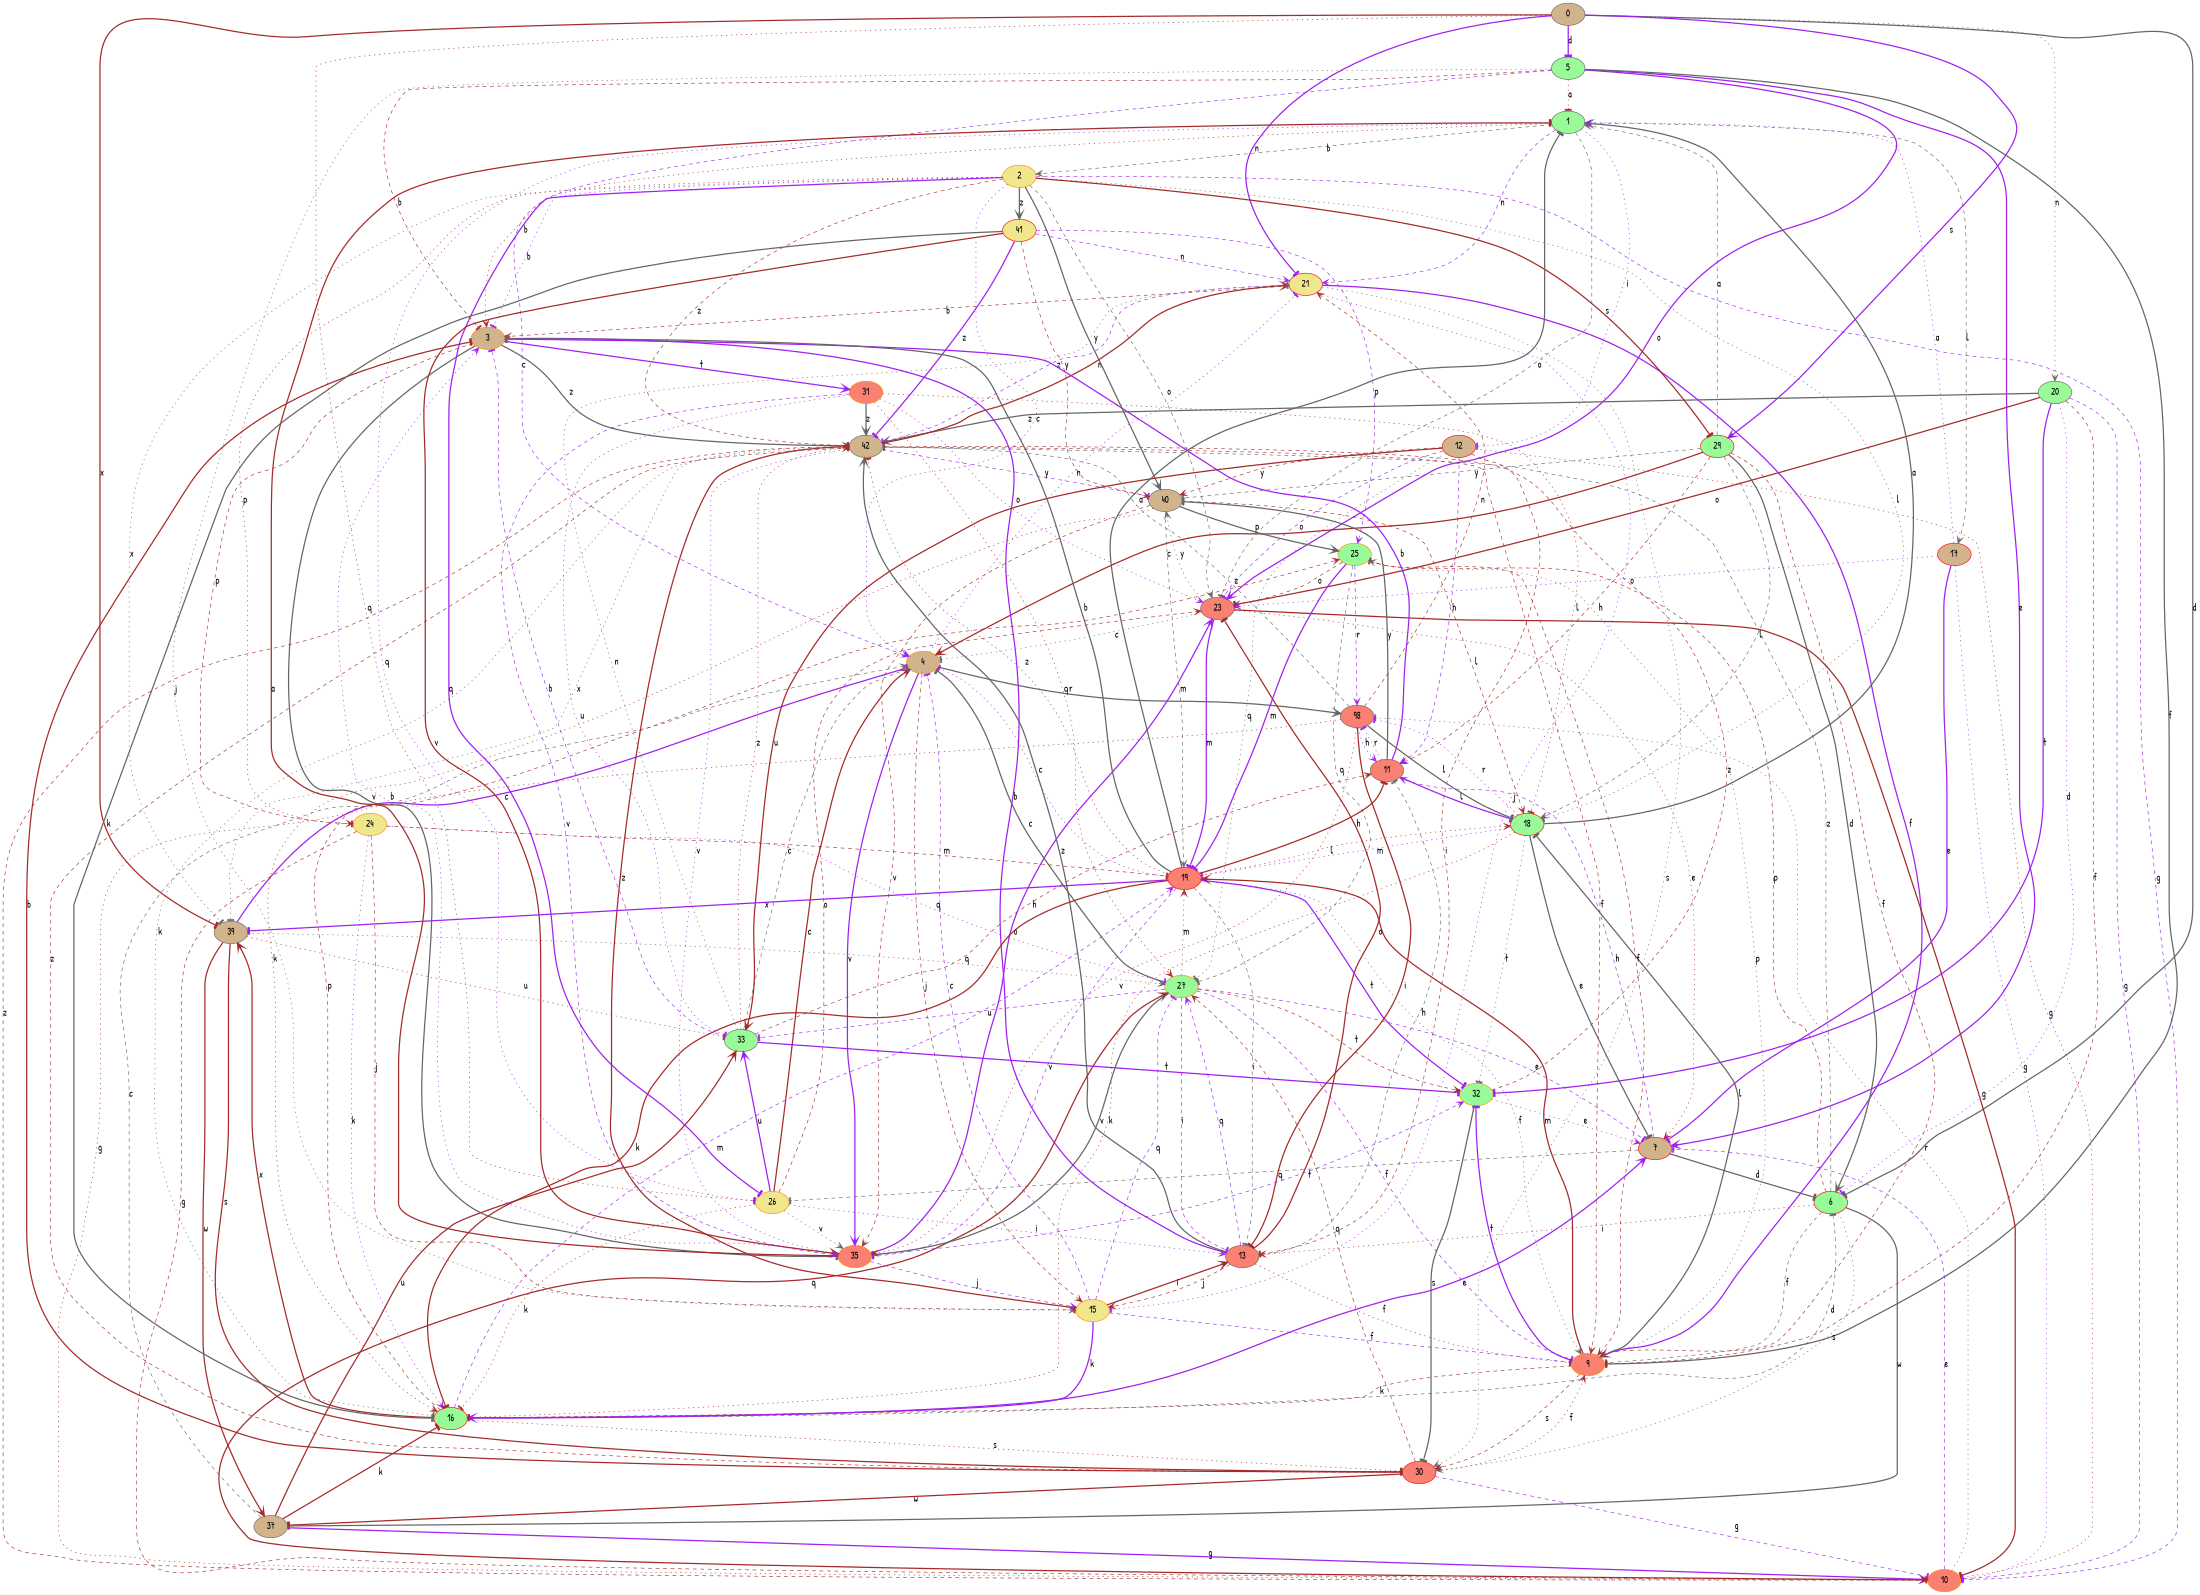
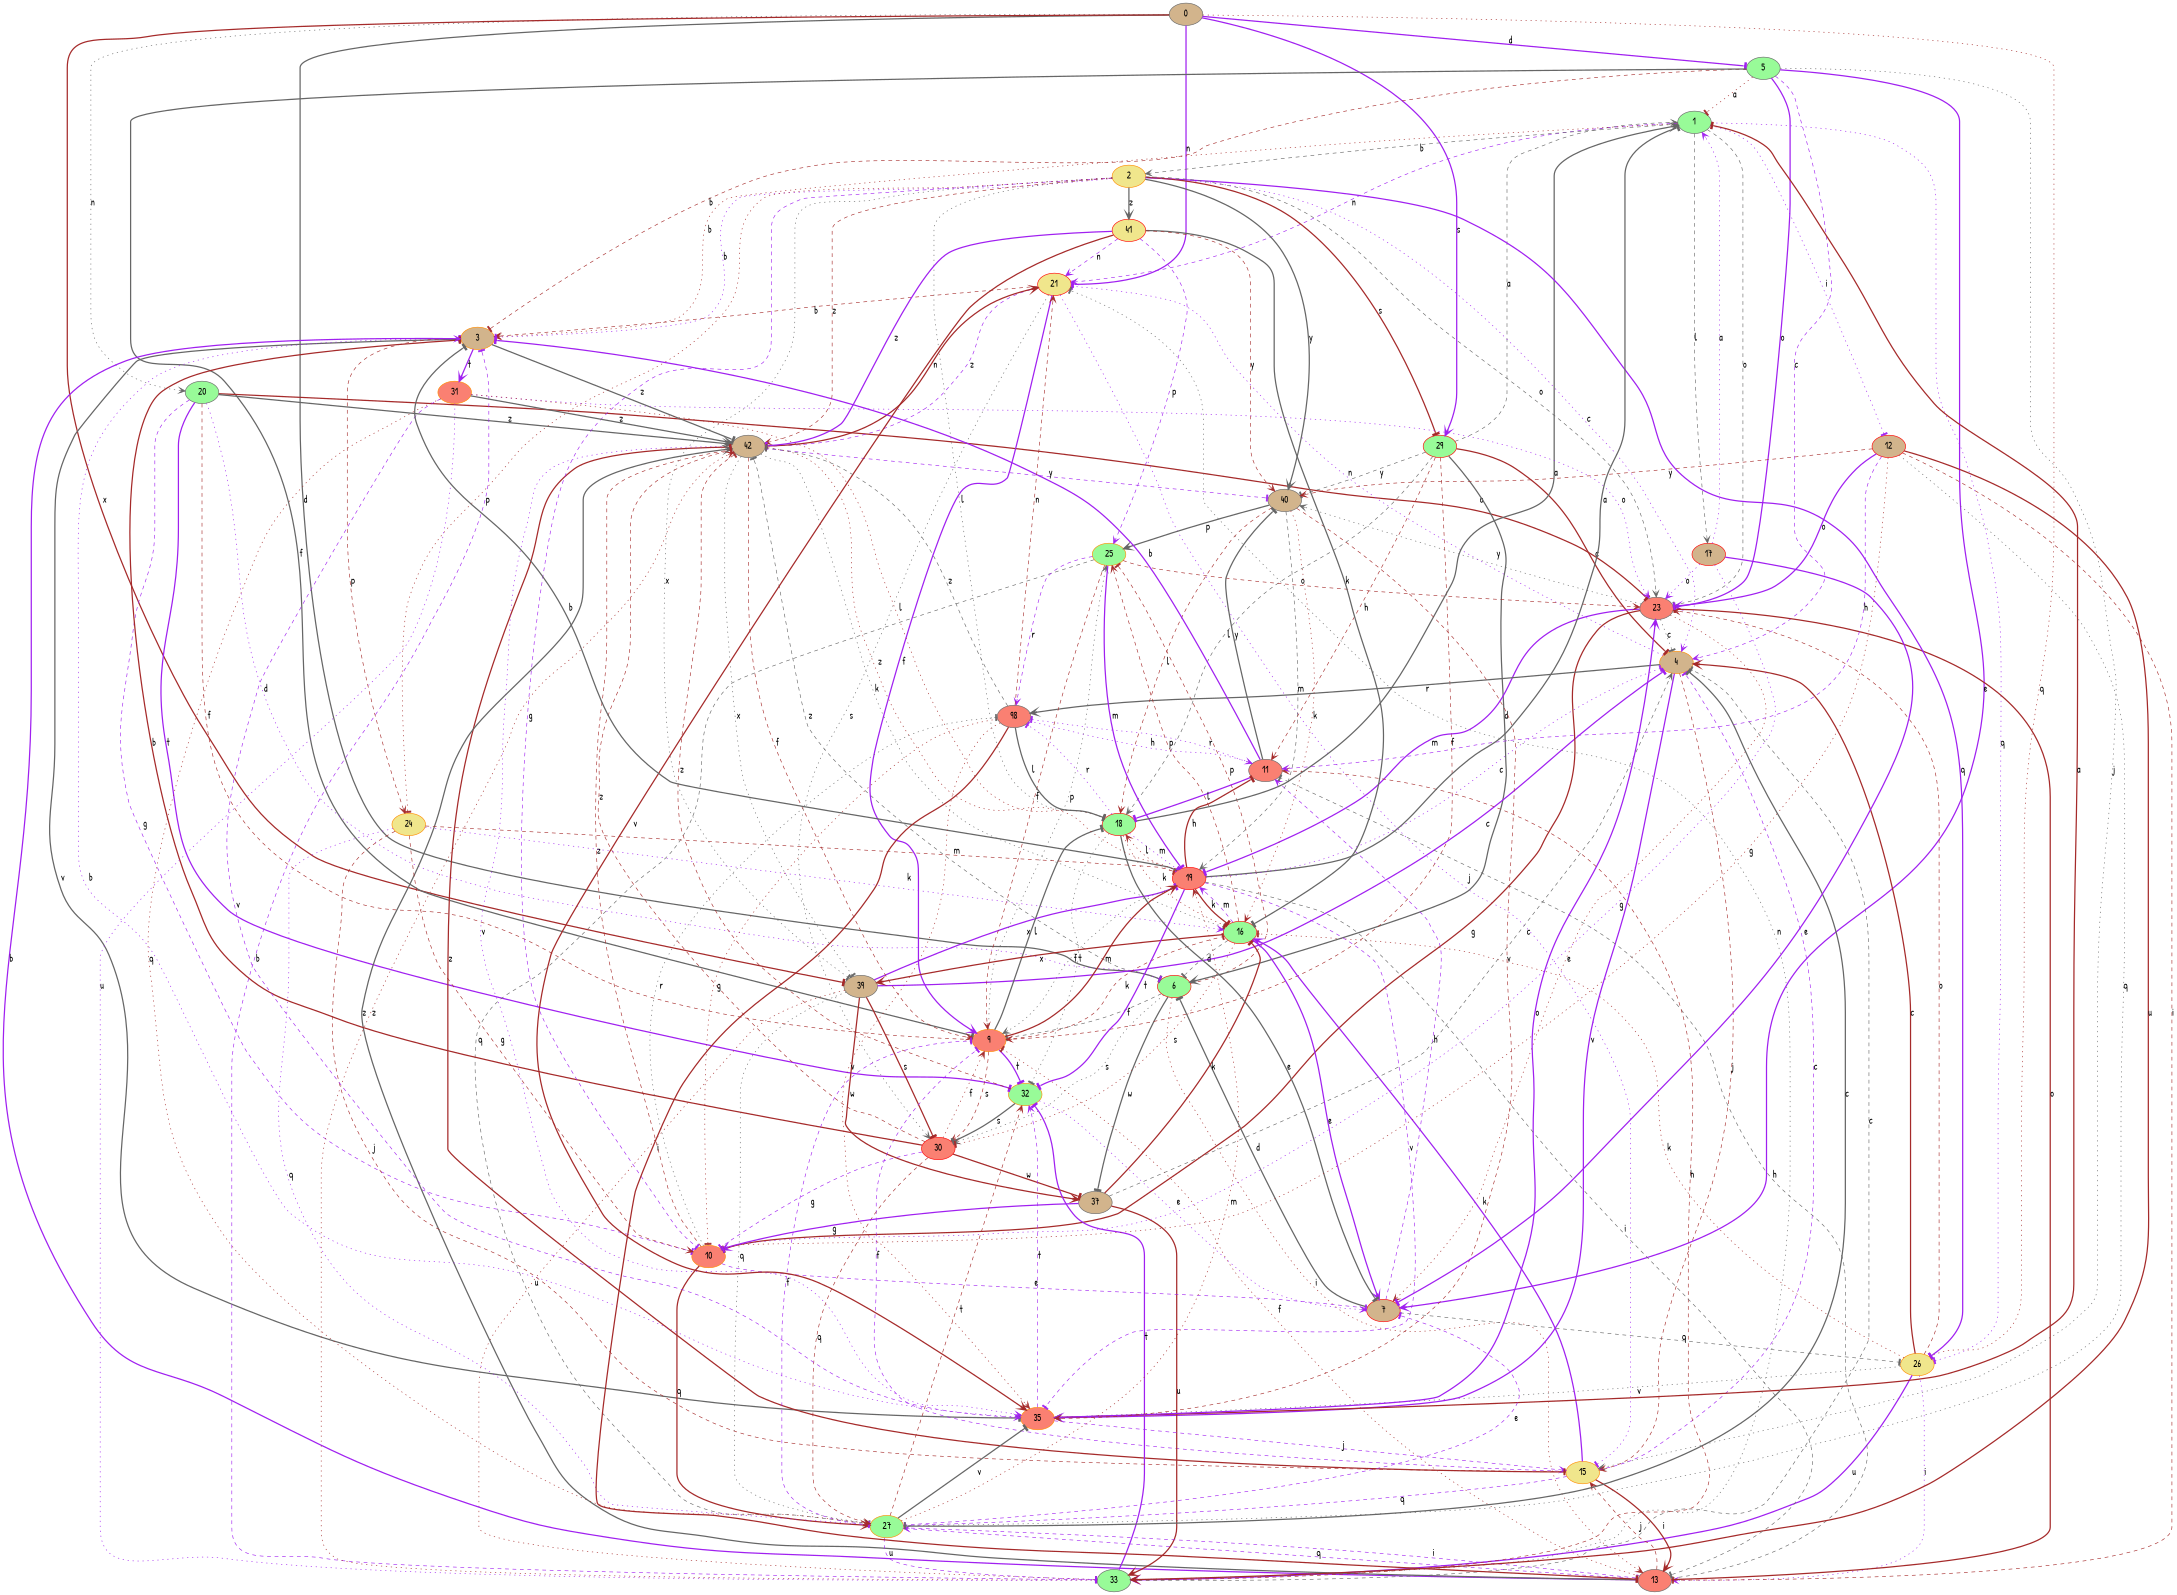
edge "12" -> "23": style dashed -> bold
edge "29" -> "4": arrowhead vee -> tee
edge "19" -> "39": reversed
